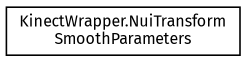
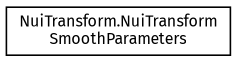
node "KinectWrapper.NuiTransform SmoothParameters": label "KinectWrapper.NuiTransform SmoothParameters" -> "NuiTransform.NuiTransform SmoothParameters"
